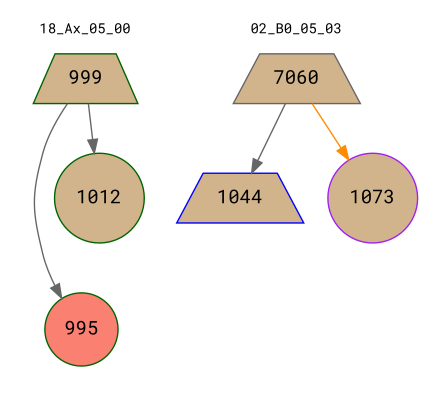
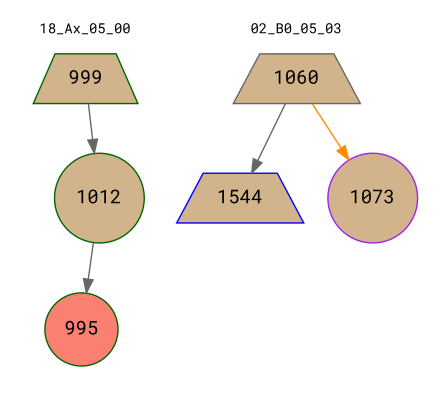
node "7060": label "7060" -> "1060"
edge "999" -> "995": now "1012" -> "995"
node "1044": label "1044" -> "1544"
